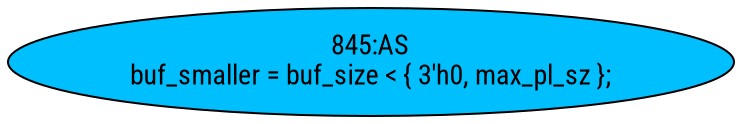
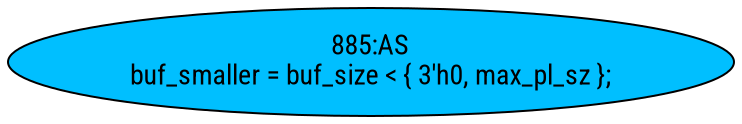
node "845:AS buf_smaller = buf_size < { 3'h0, max_pl_sz };": label "845:AS buf_smaller = buf_size < { 3'h0, max_pl_sz };" -> "885:AS buf_smaller = buf_size < { 3'h0, max_pl_sz };"
